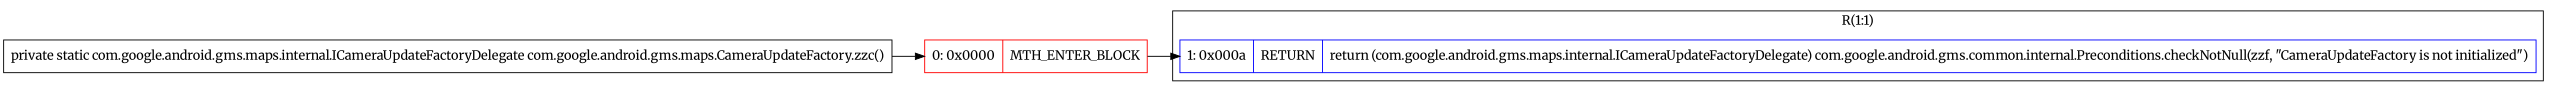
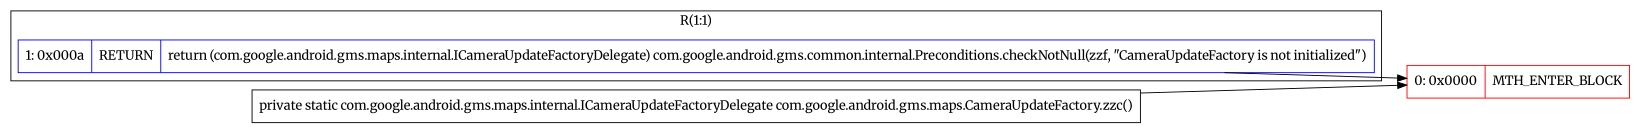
edge "0: 0x0000" -> "1: 0x000a": reversed
